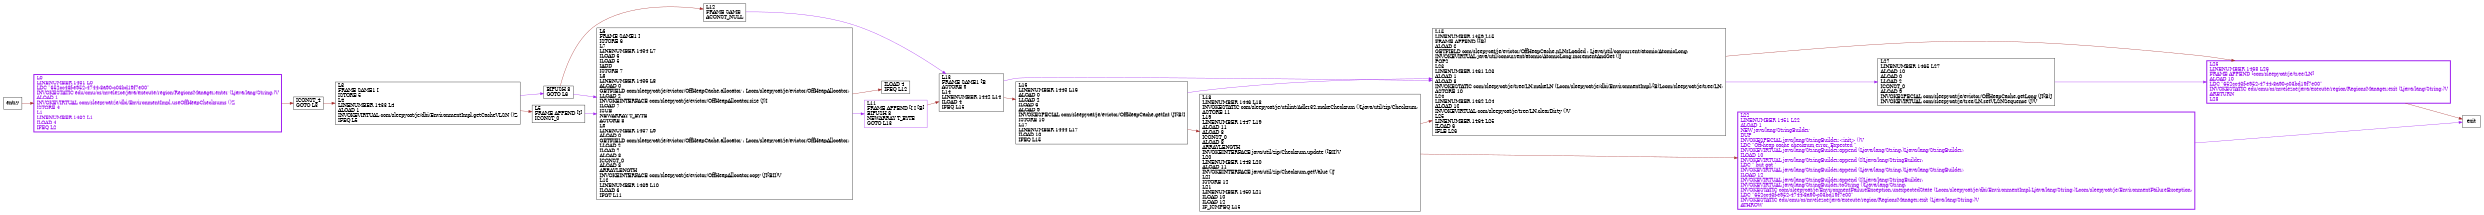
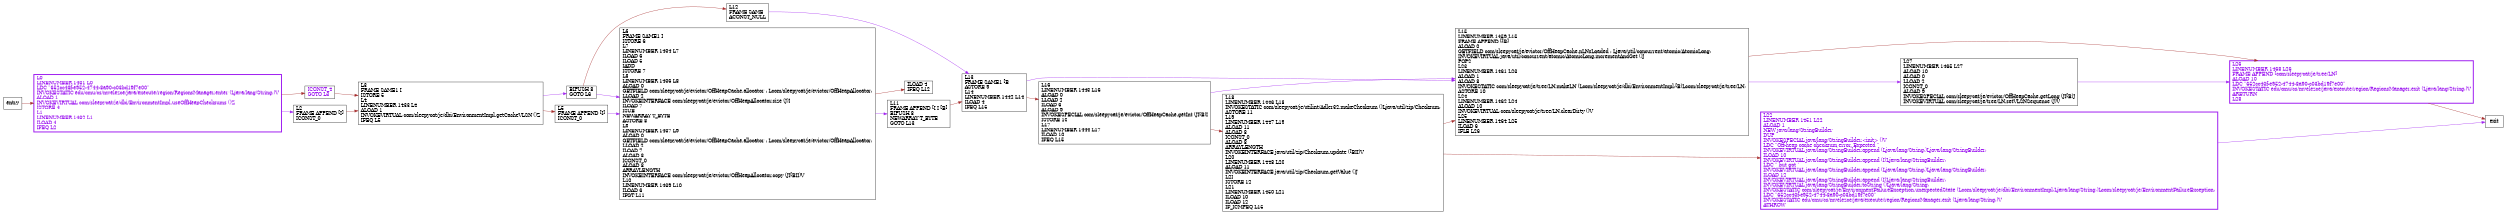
node "ICONST_4 GOTO L3": fontcolor black -> purple
node "L2 FRAME APPEND [I] ICONST_0": added
node "L11 FRAME APPEND [I I [B] BIPUSH 8 NEWARRAY T_BYTE GOTO L13": color purple -> black
